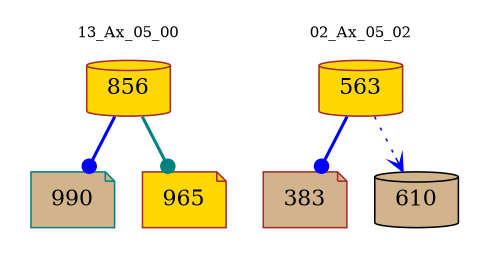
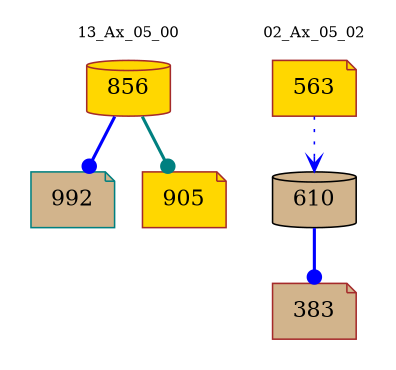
node "563": shape cylinder -> note
edge "563" -> "383": now "610" -> "383"
node "990": label "990" -> "992"
node "965": label "965" -> "905"
